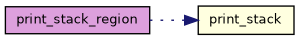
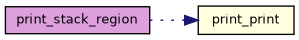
node "print_stack": label "print_stack" -> "print_print"
